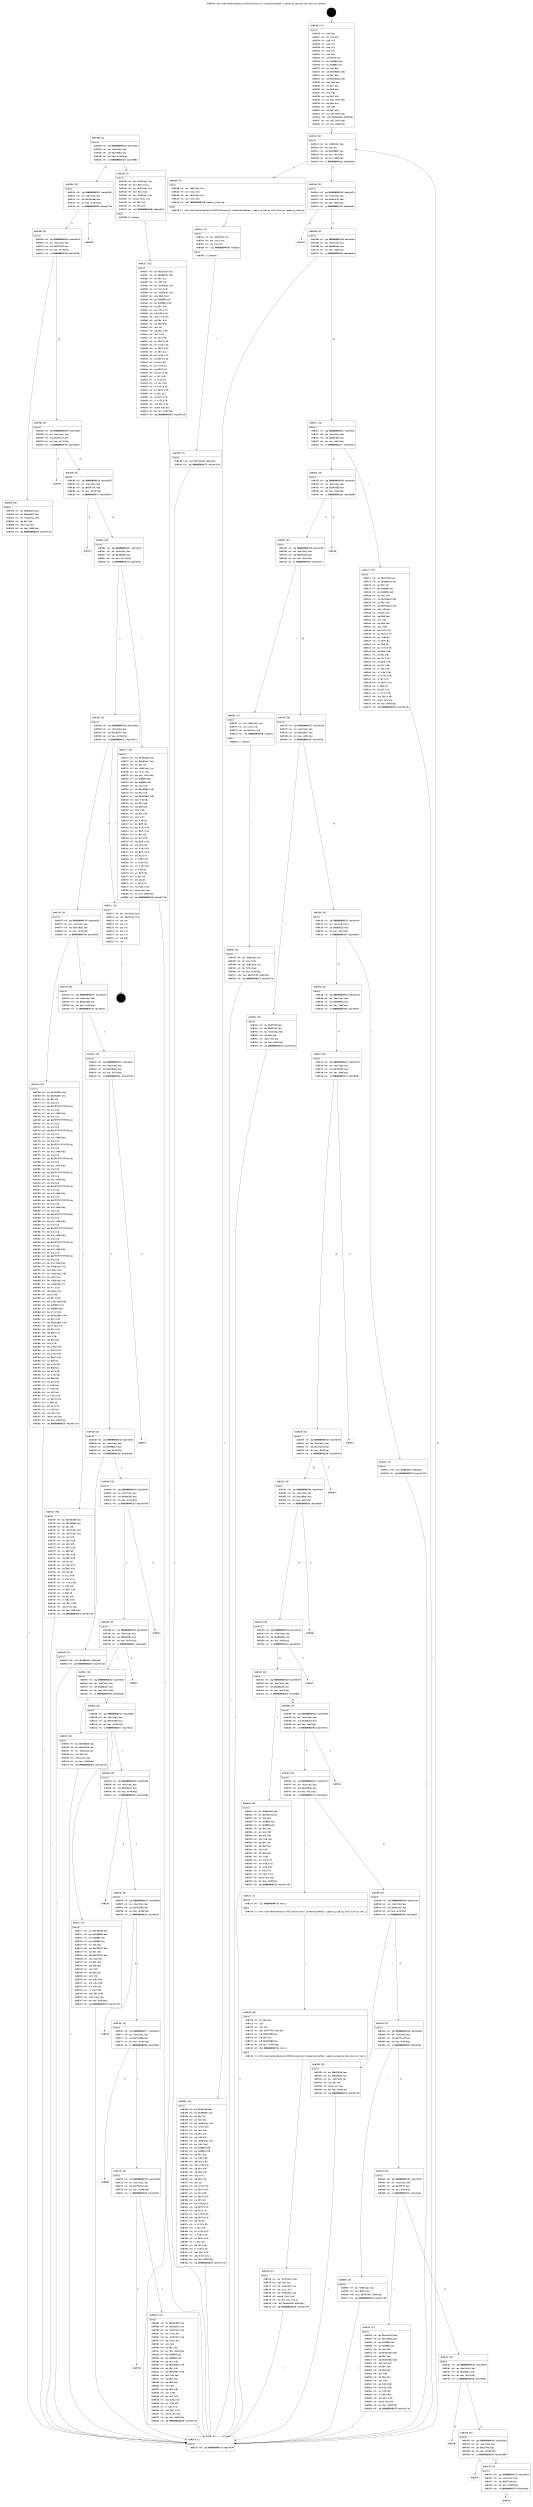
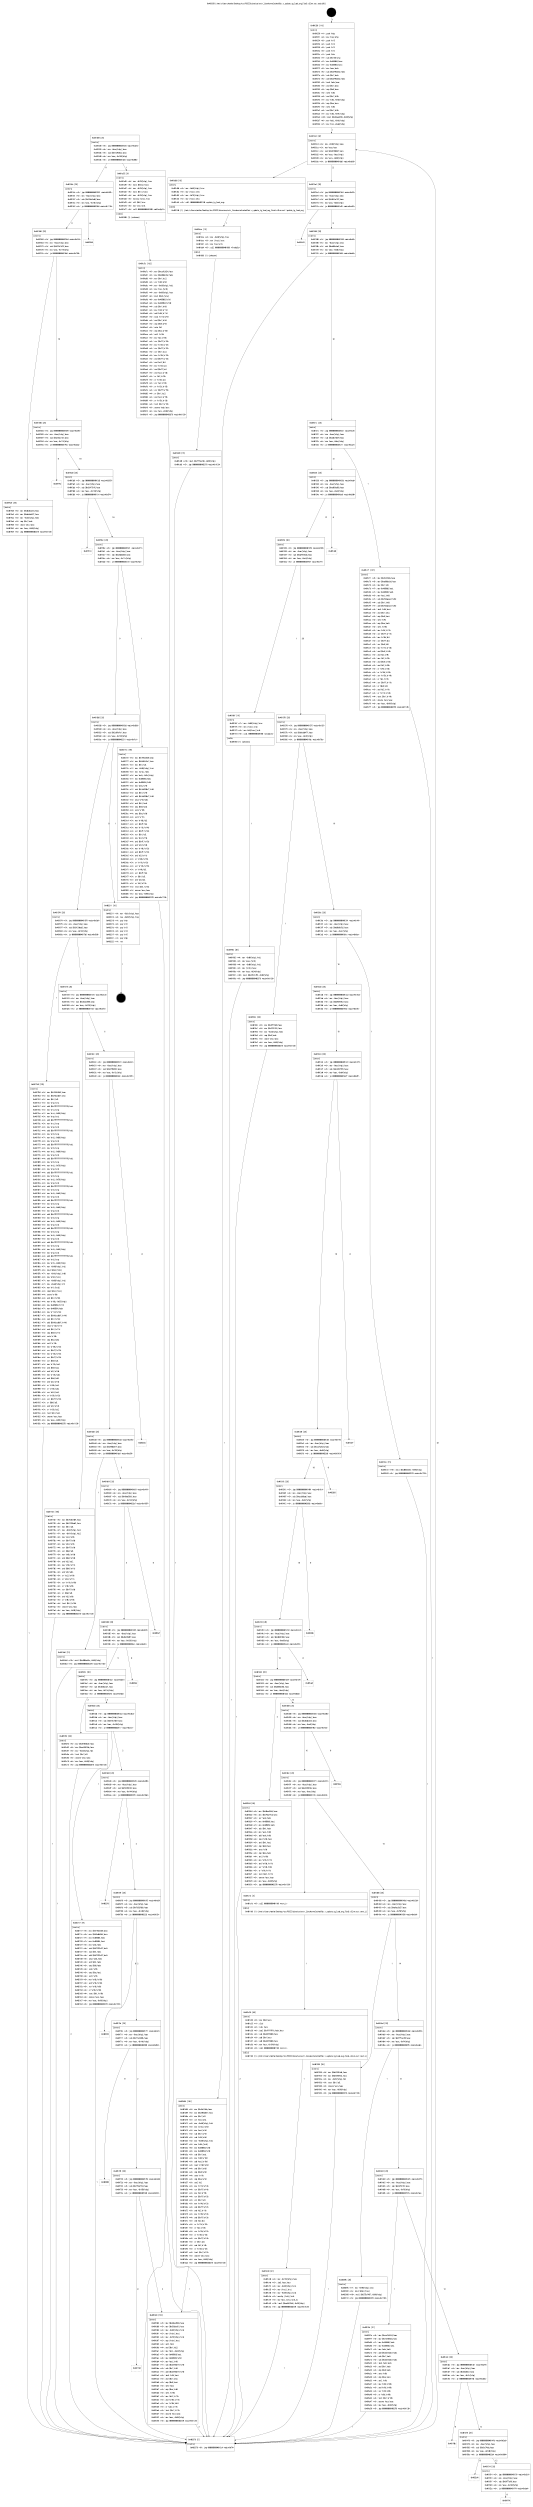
edge "0x401d04 [165]" -> "0x402378 [5]": now "0x401d04 [165]" -> "0x401b83 [122]"
